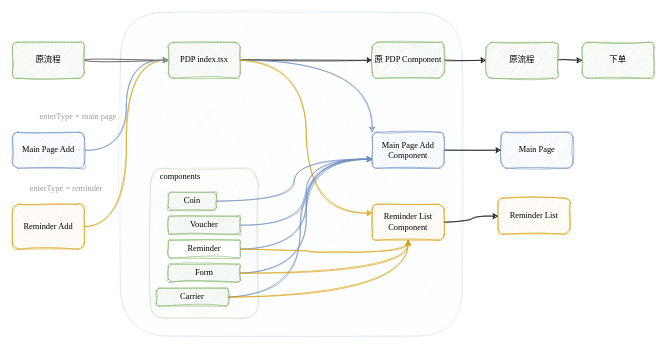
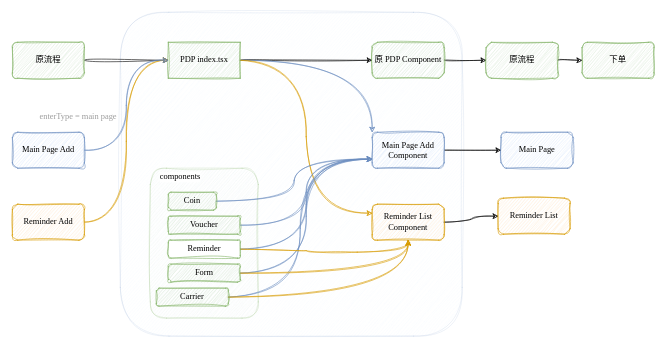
node "PDP index.tsx": shape rounded rectangle -> rectangle
node "enterType = reminder": removed
node "Reminder Add": size 72x45 -> 72x36
